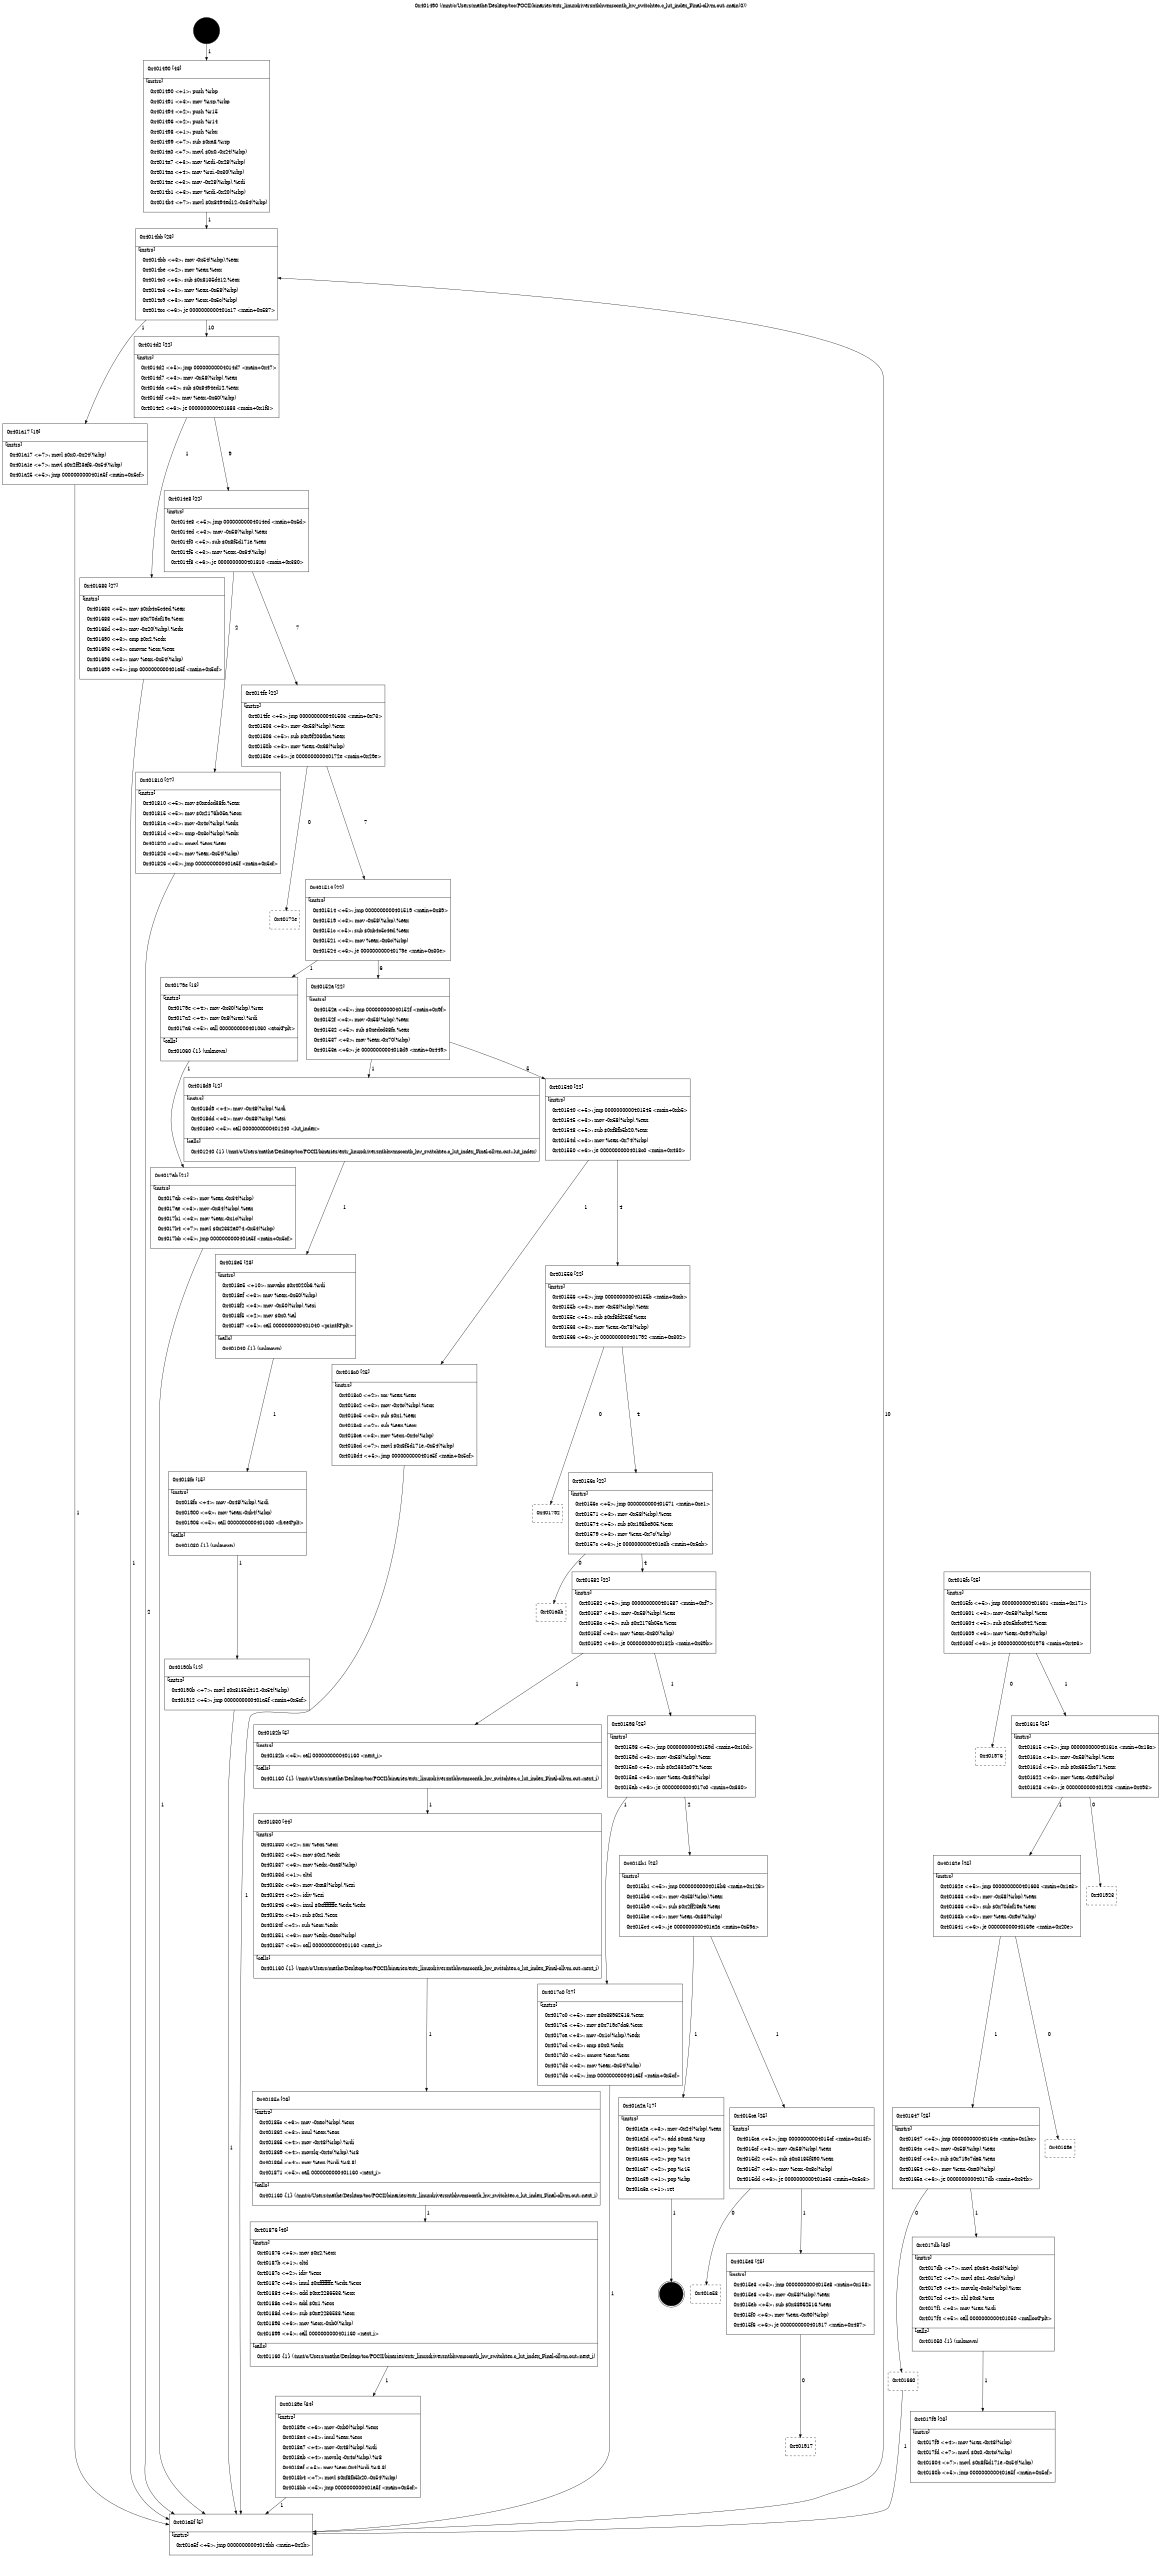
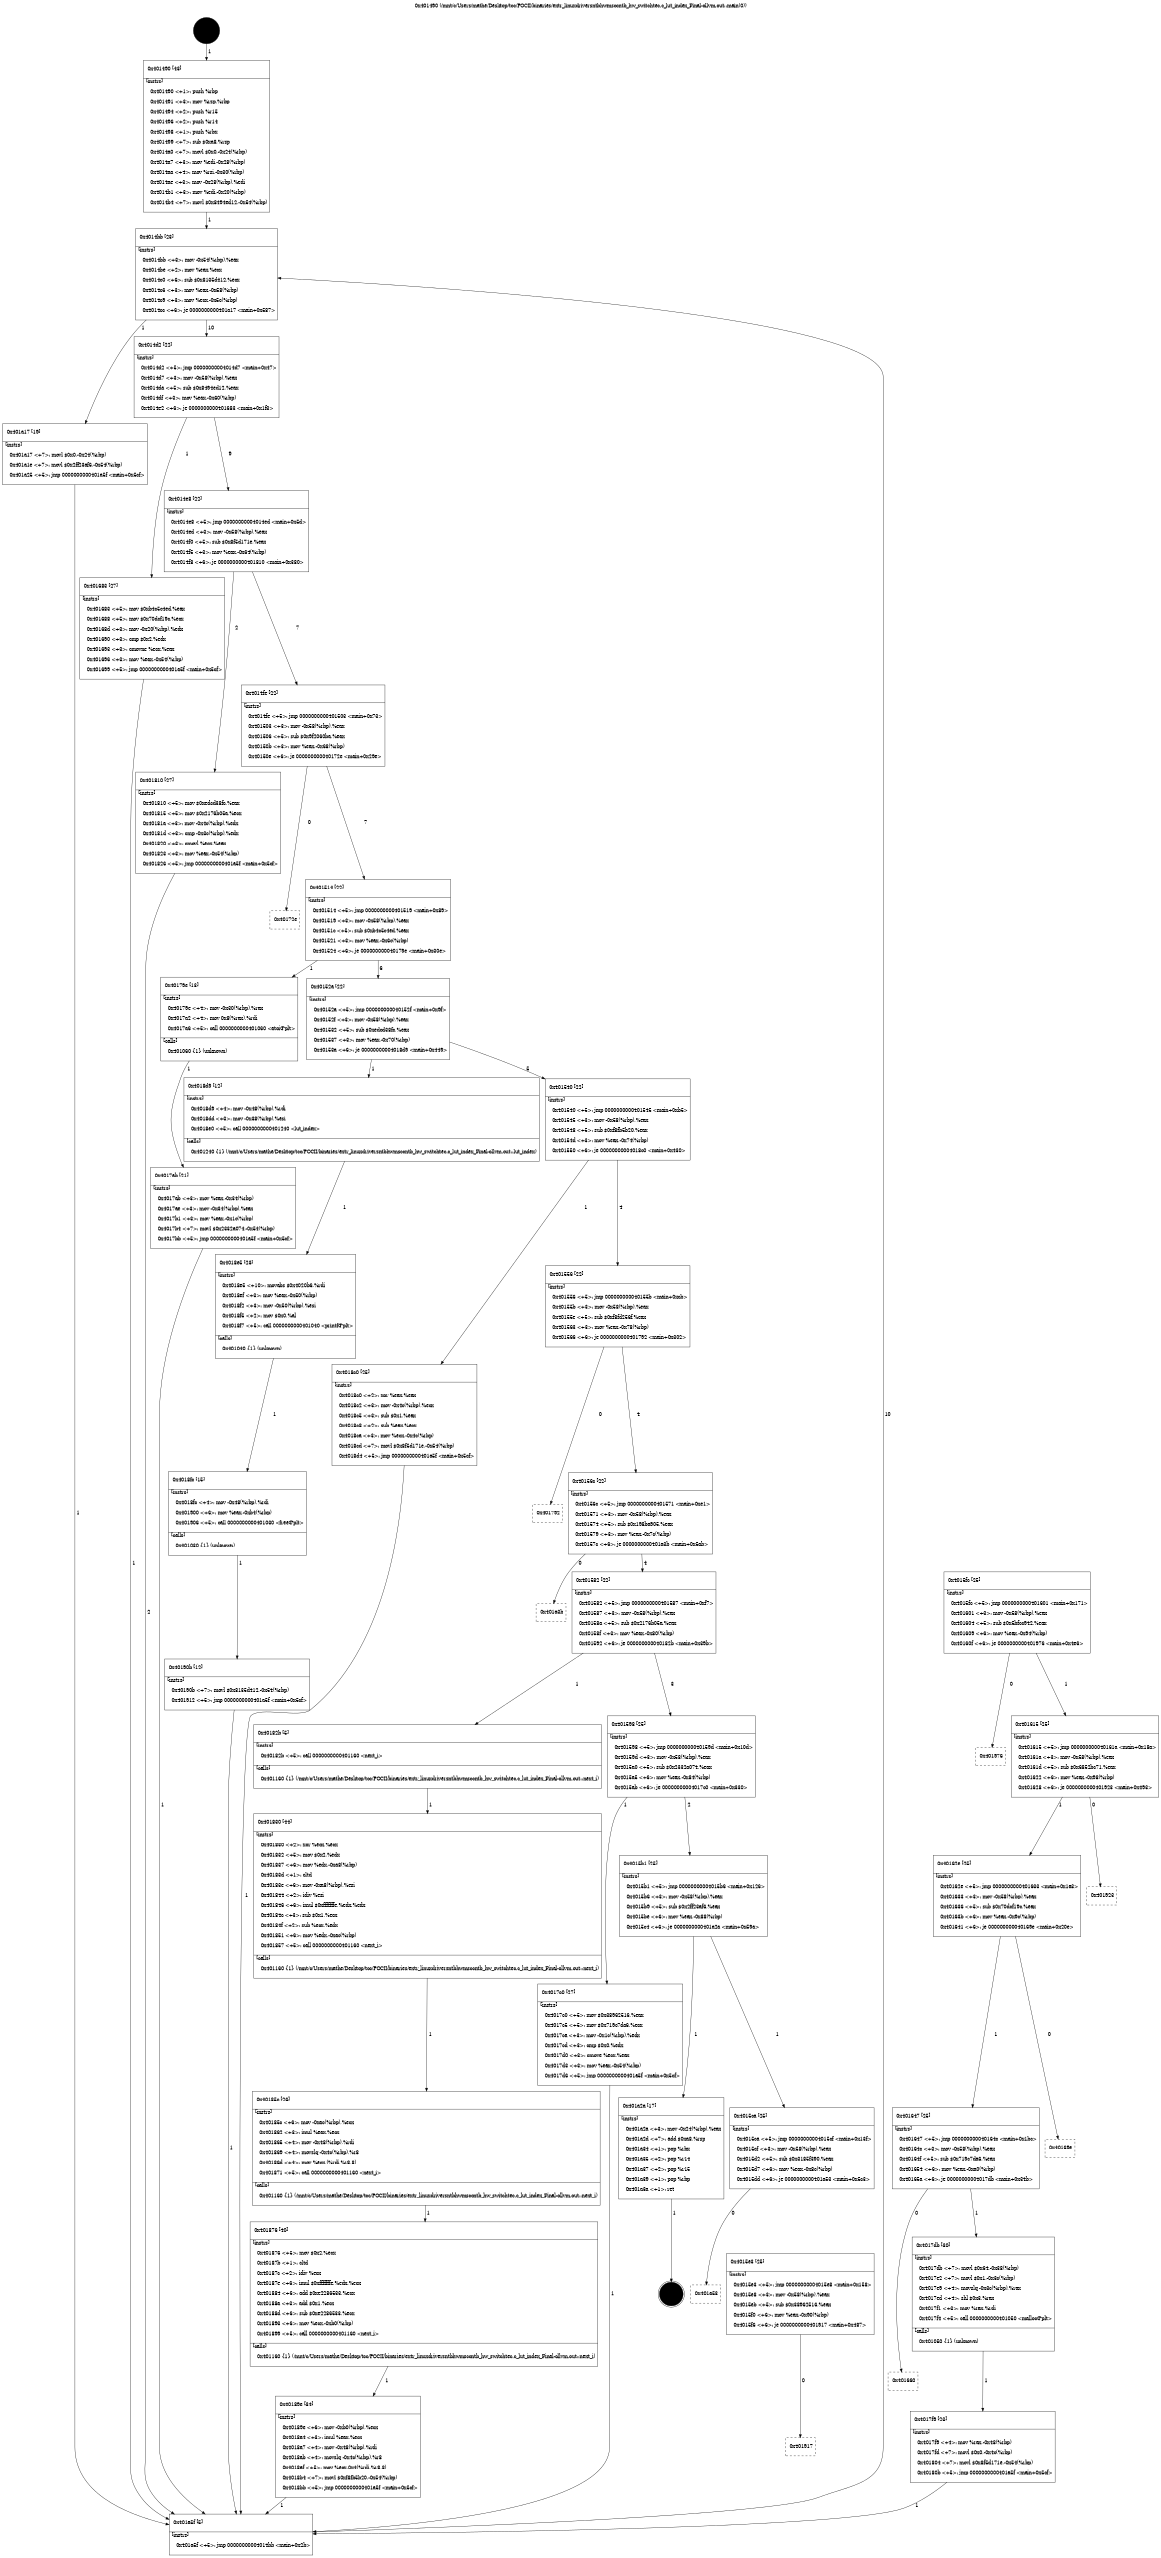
edge "0x401582 [22]" -> "0x401598 [25]": label " 1" -> " 3"
edge "0x4015ca [25]" -> "0x4015e3 [25]": removed, label "1"
edge "0x401660" -> "0x401a5f [5]": now "0x4017f9 [23]" -> "0x401a5f [5]"
